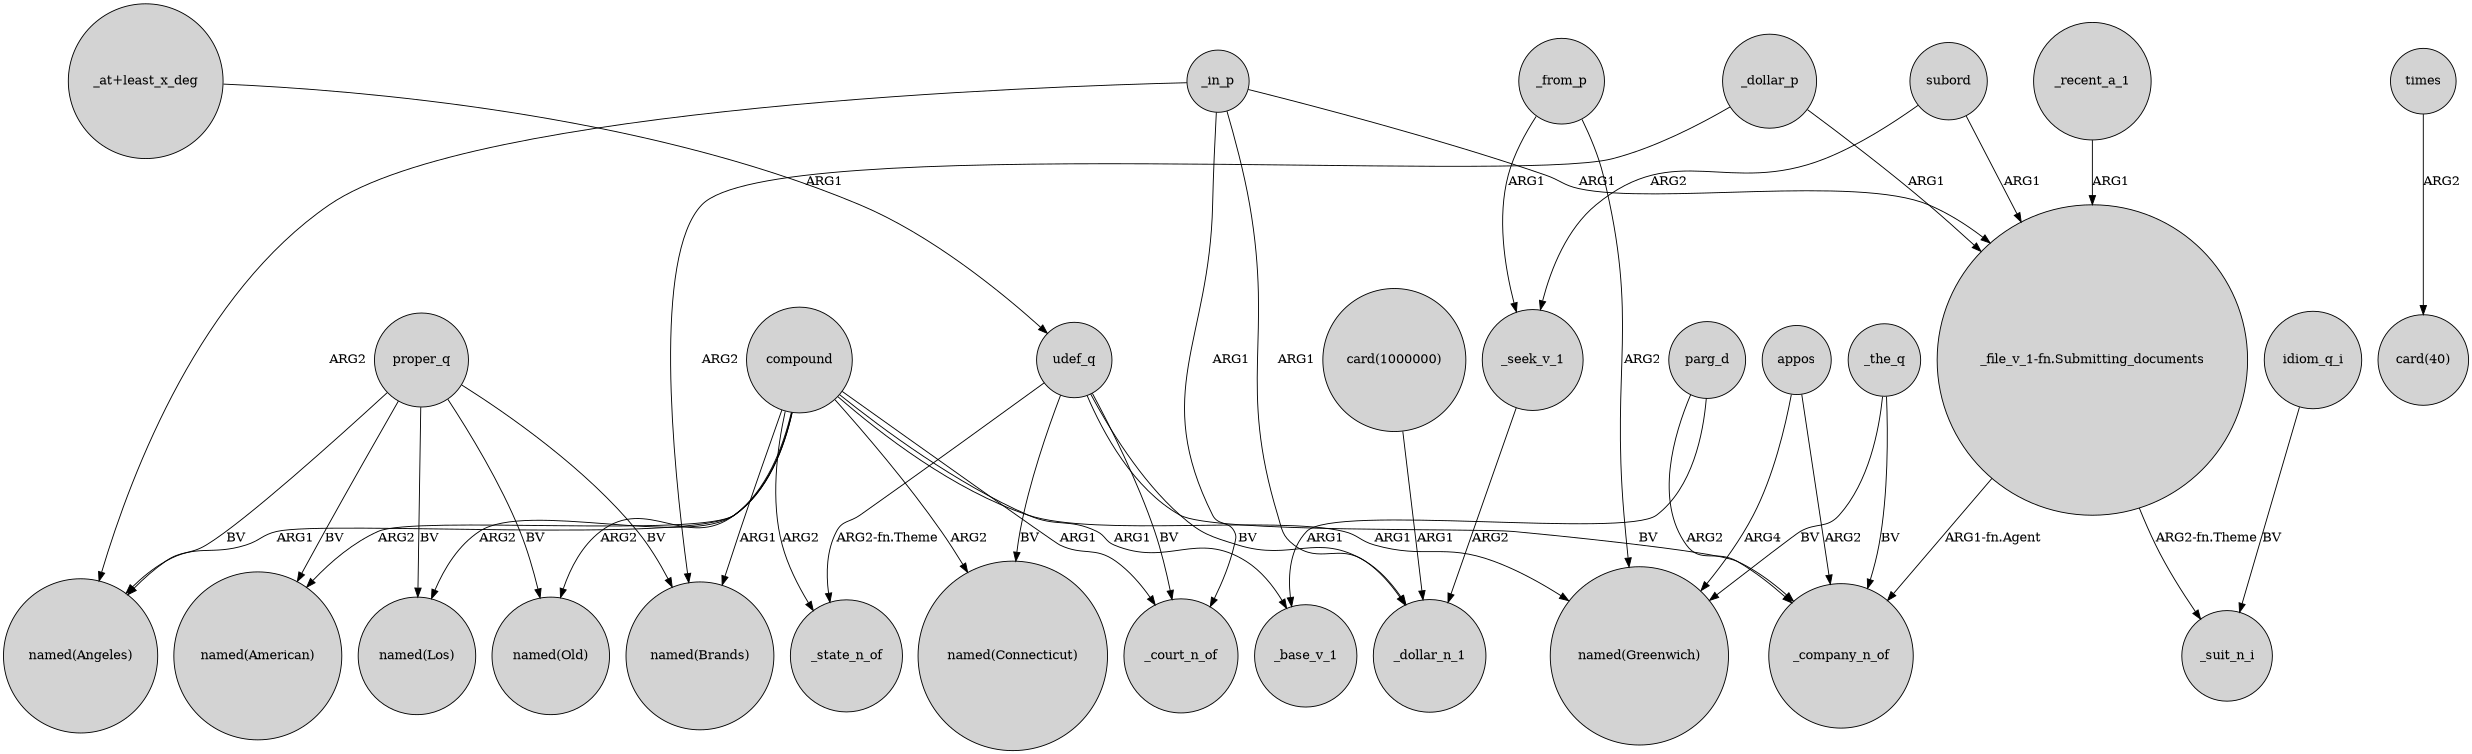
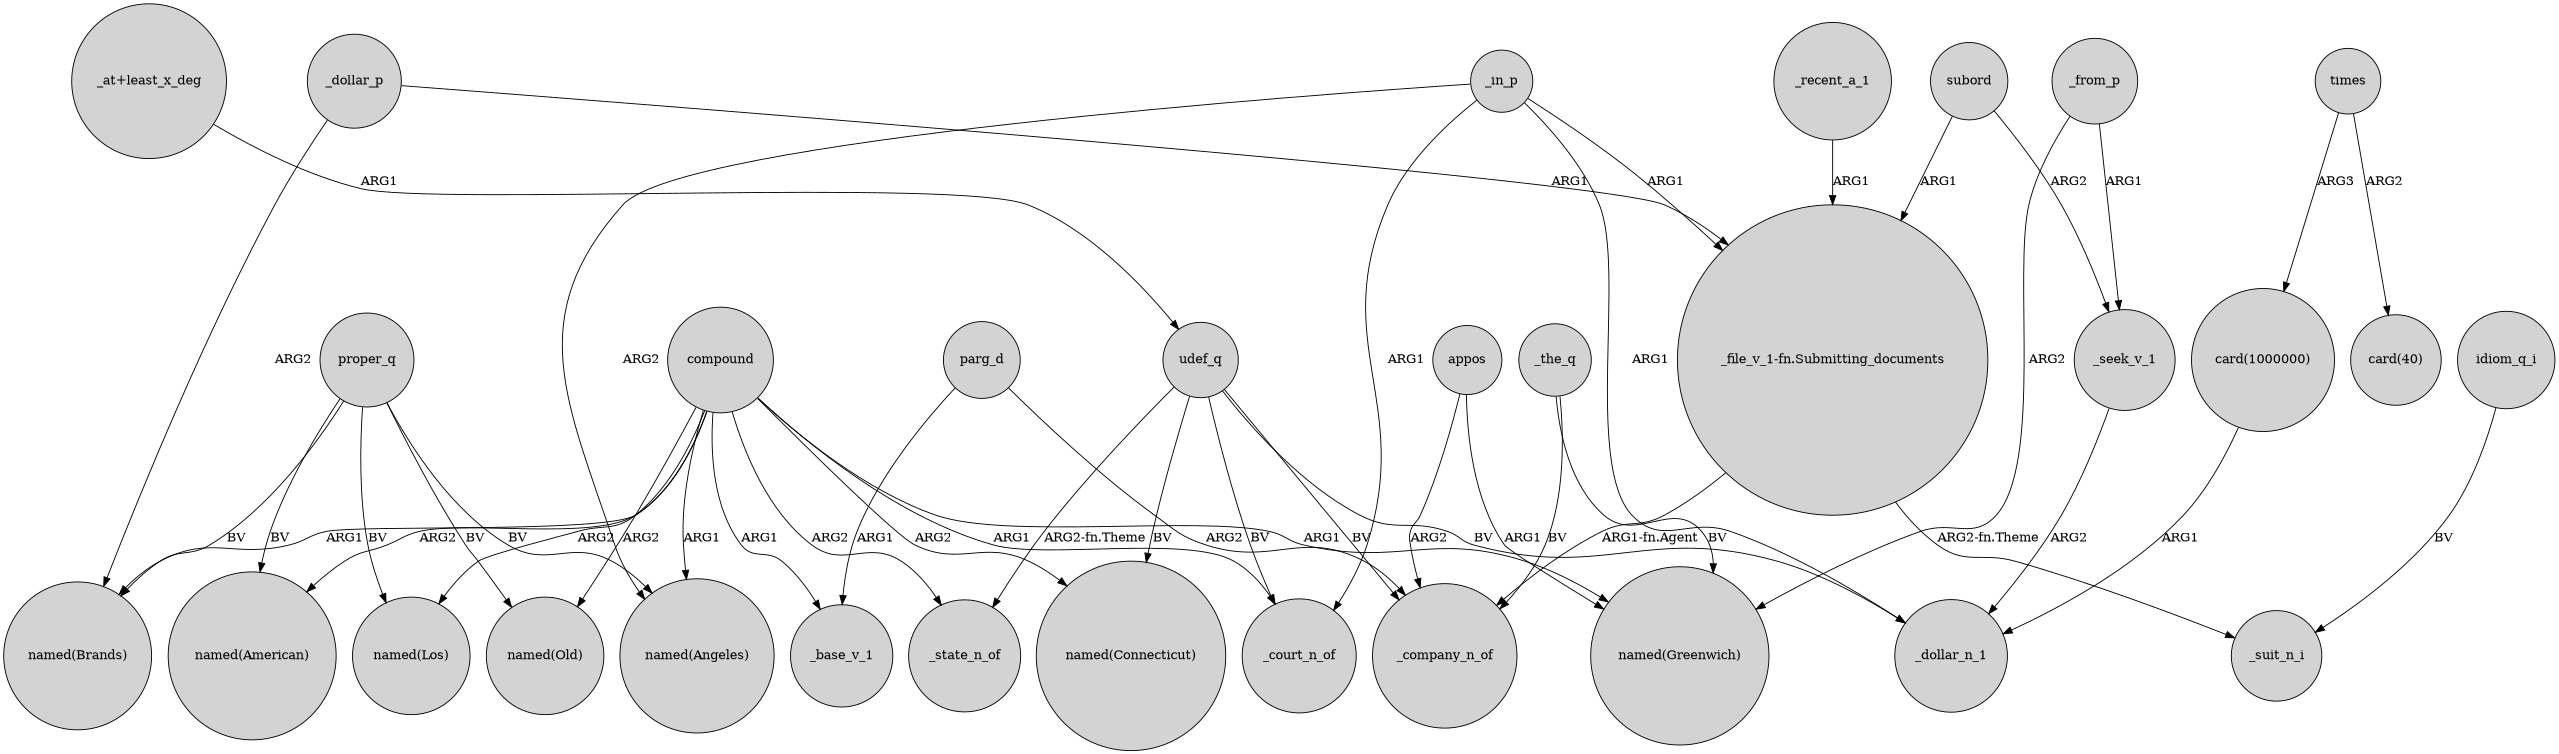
edge "times" -> "card(1000000)": added, label "ARG3"
edge "appos" -> "named(Greenwich)": label "ARG4" -> "ARG1"
